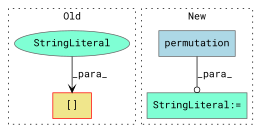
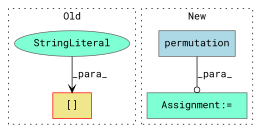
node "StringLiteral:=": label "StringLiteral:=" -> "Assignment:="
